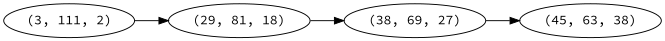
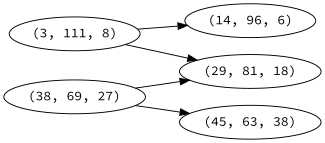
node "(3, 111, 2)": label "(3, 111, 2)" -> "(3, 111, 8)"
node "(14, 96, 6)": added
edge "(29, 81, 18)" -> "(38, 69, 27)": reversed
